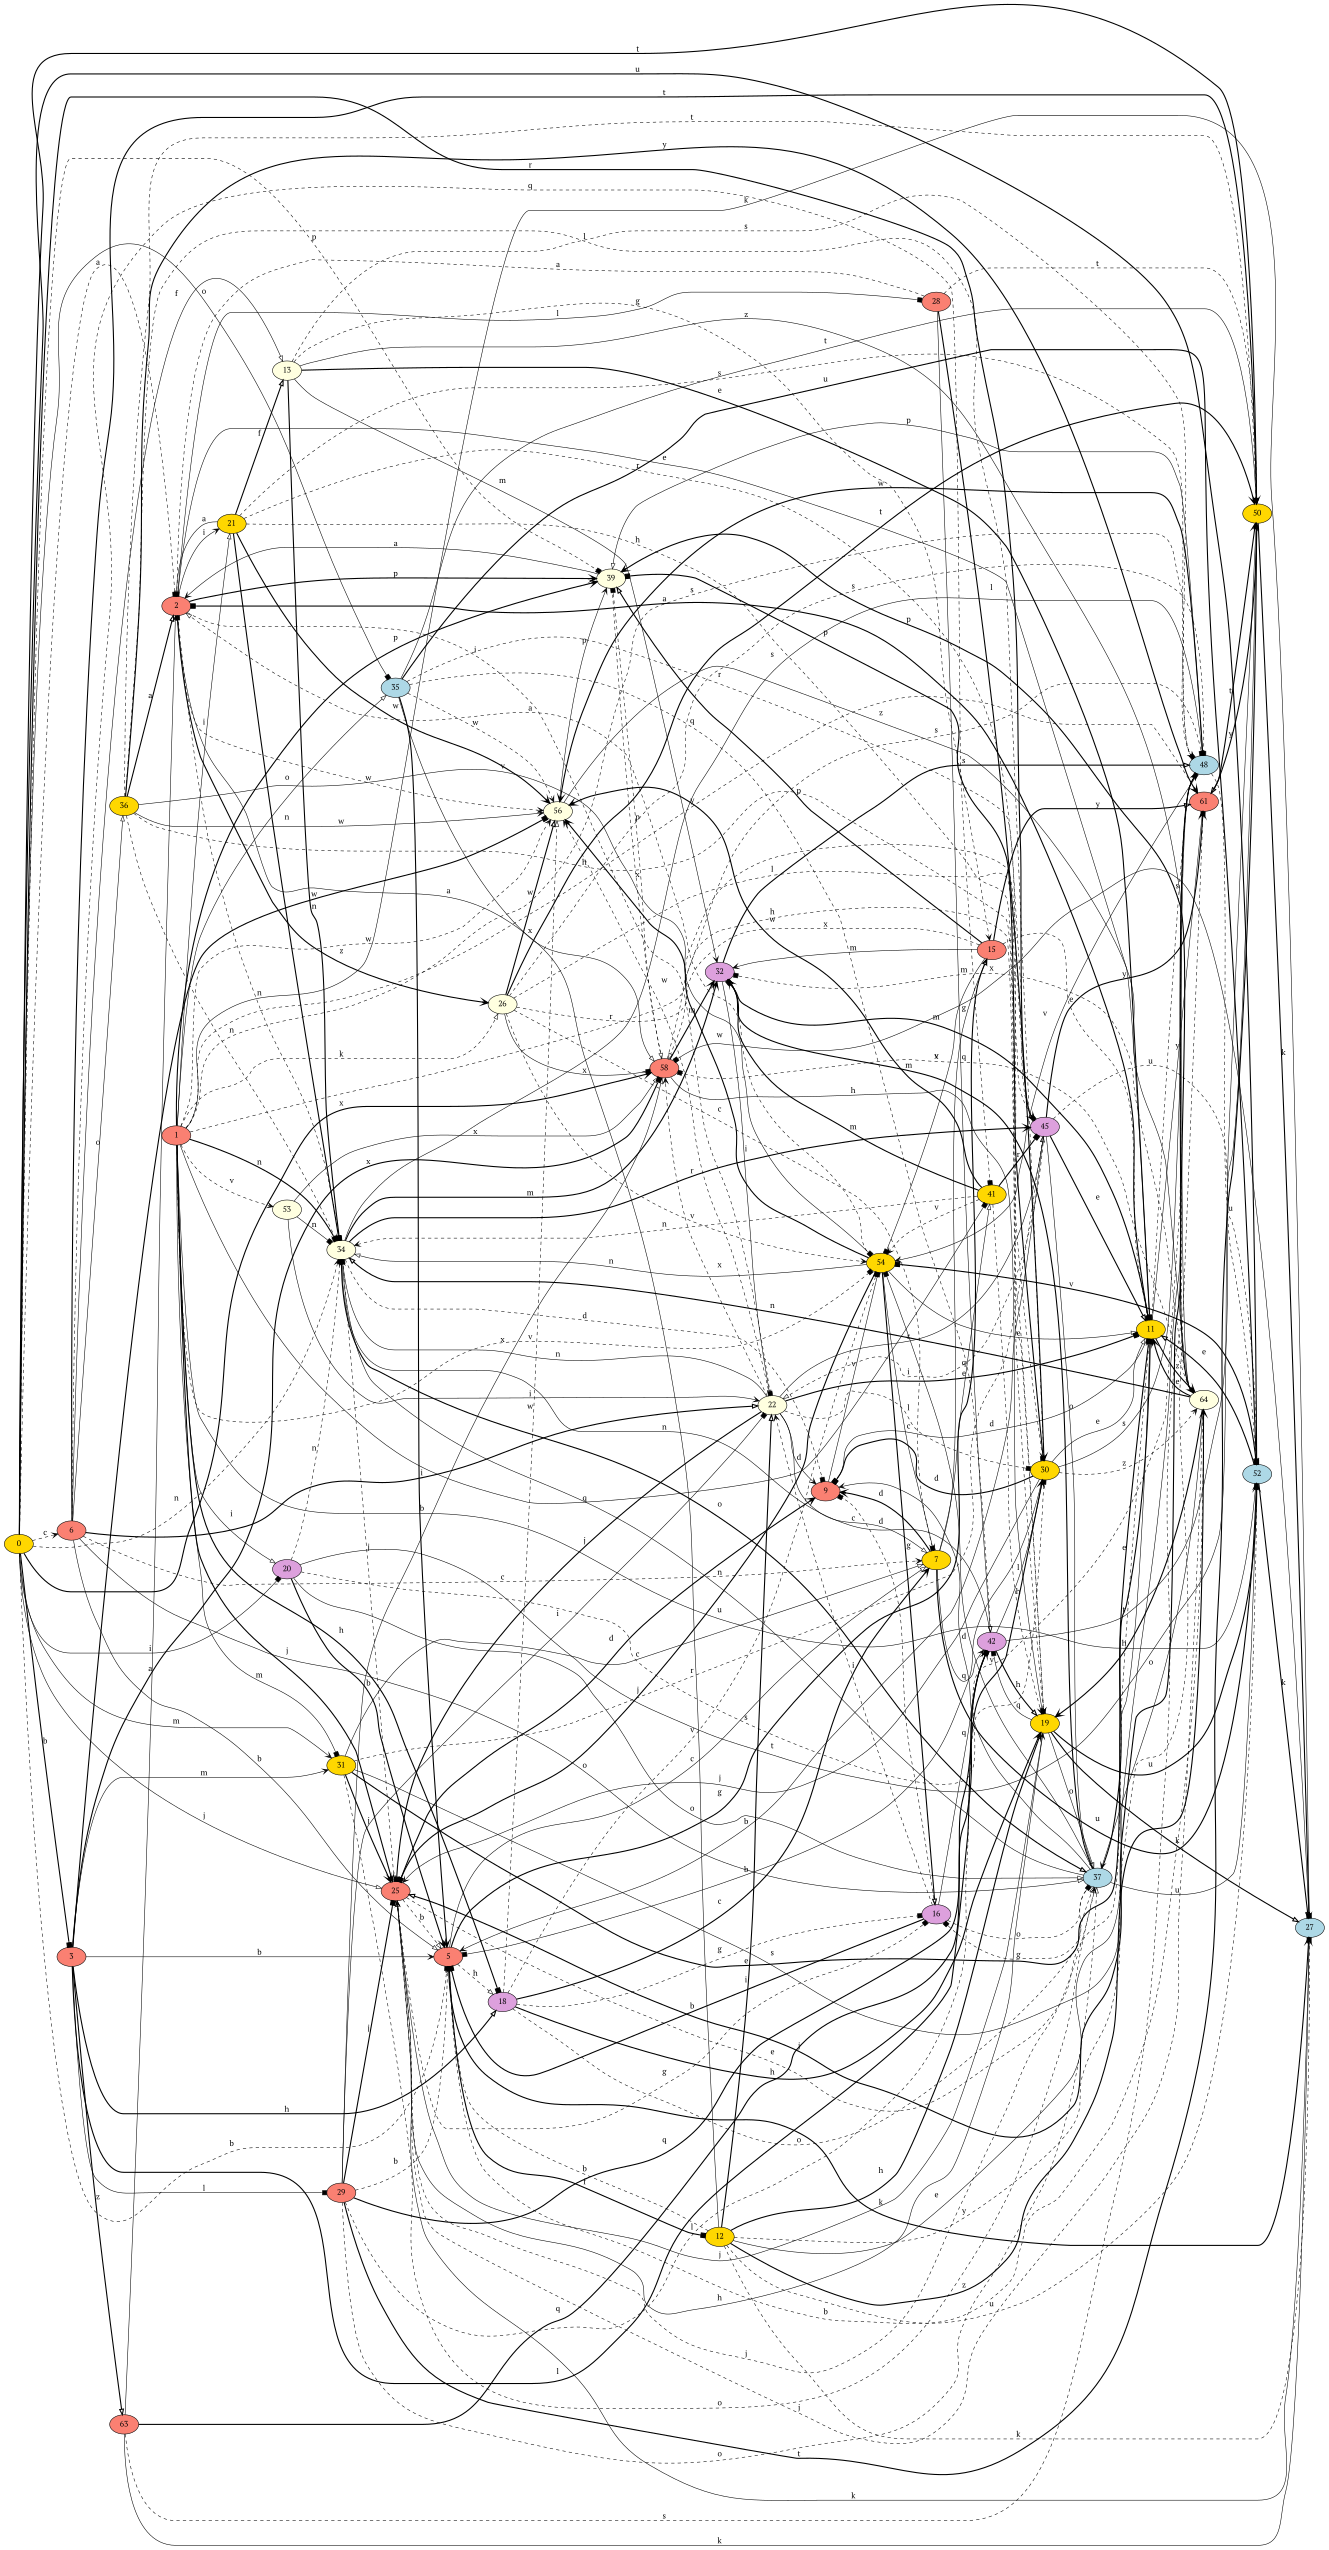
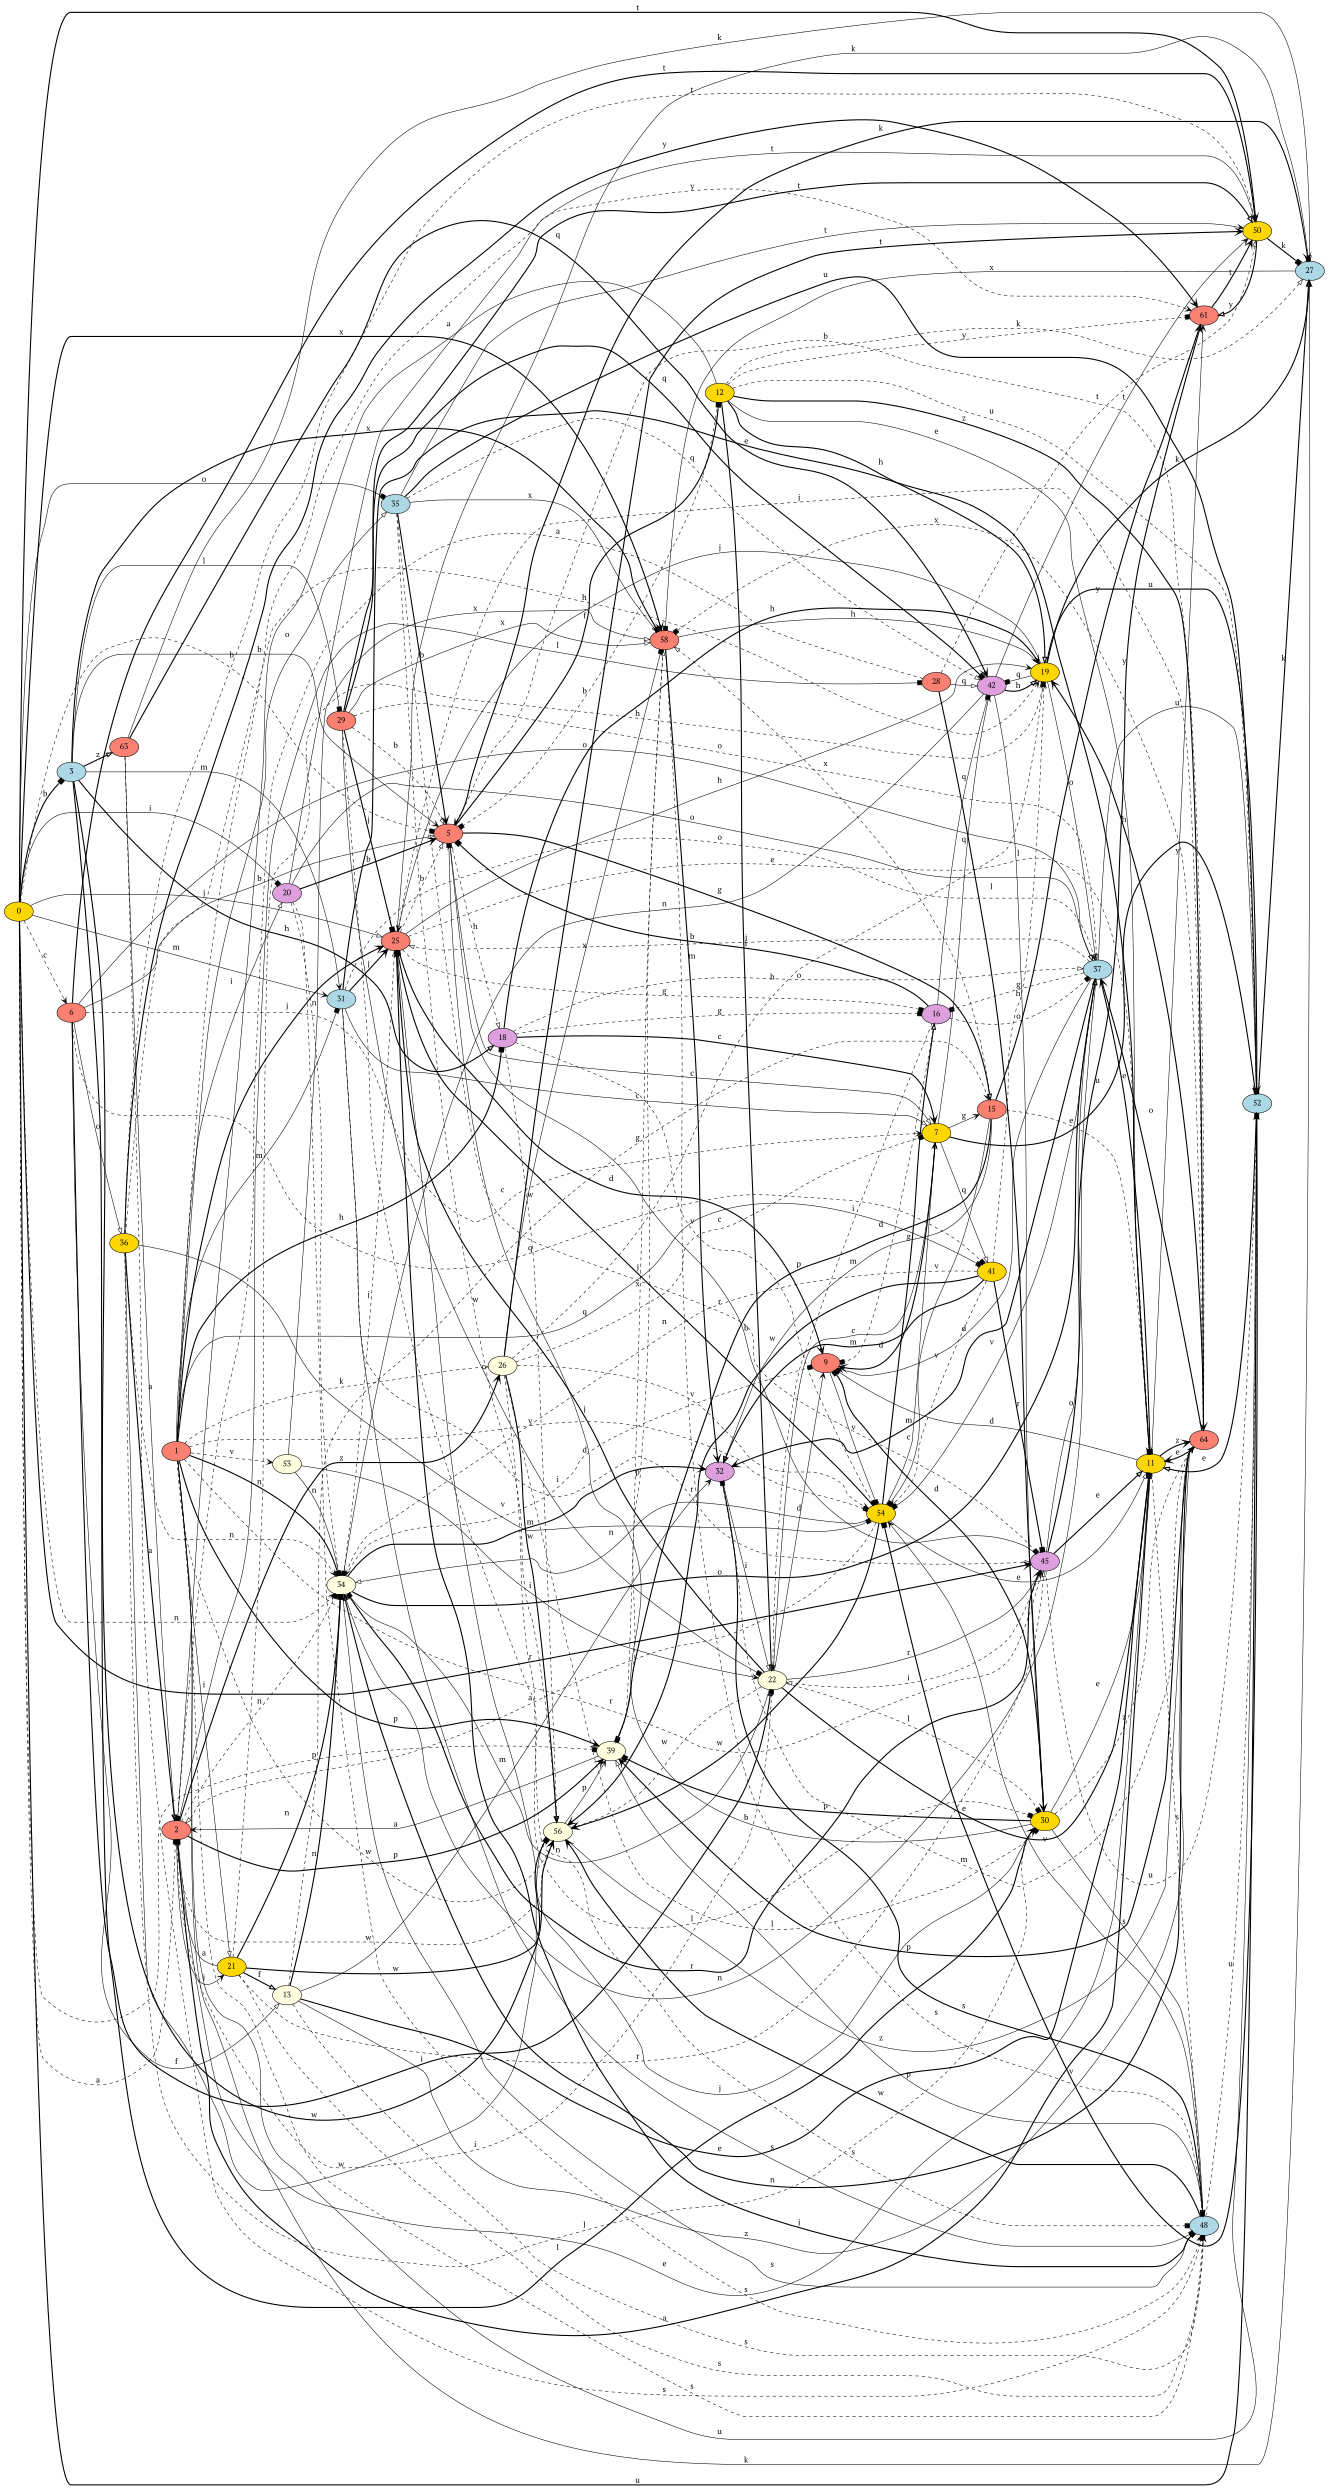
edge "11" -> "32": removed, label "m"
edge "22" -> "58": removed, label "x"
node "64": fillcolor lightyellow -> salmon
edge "64" -> "37": style solid -> bold
node "31": fillcolor gold -> lightblue
node "3": fillcolor salmon -> lightblue
